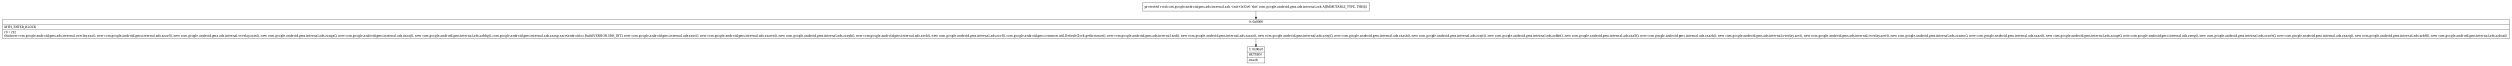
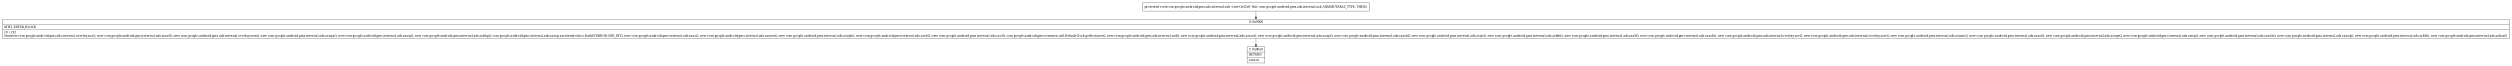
node "1: 0x00a0": text "zzazh" -> "return"
